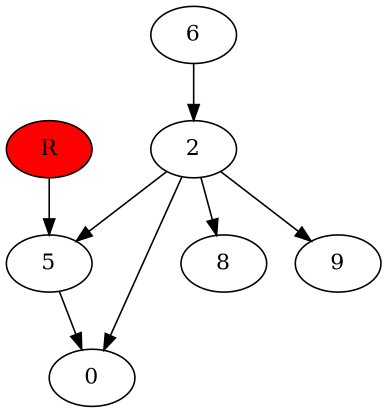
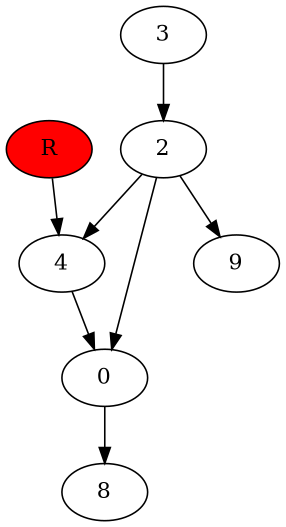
node "6": label "6" -> "3"
edge "2" -> "8": now "0" -> "8"
node "5": label "5" -> "4"
